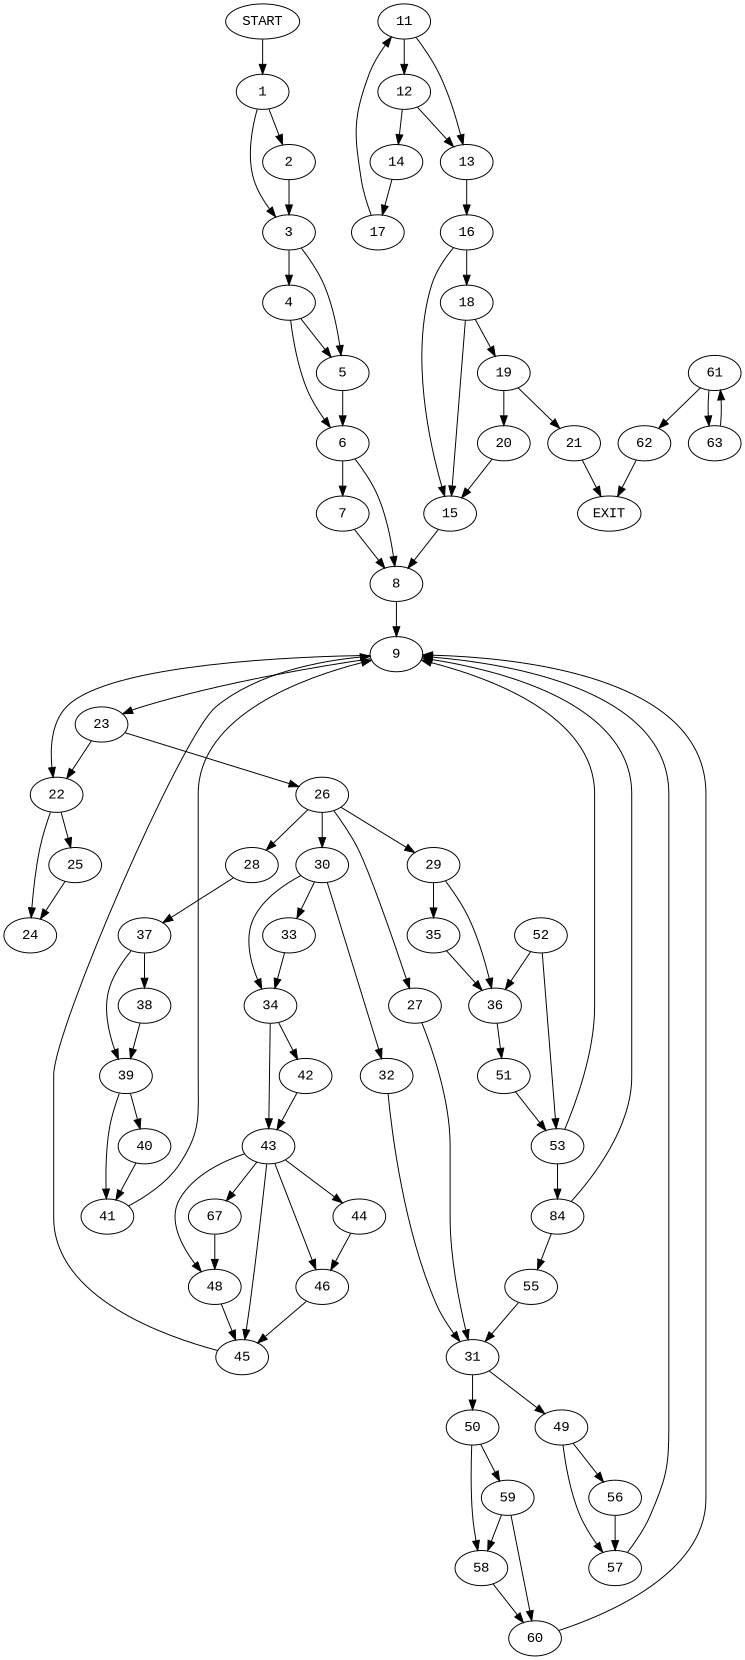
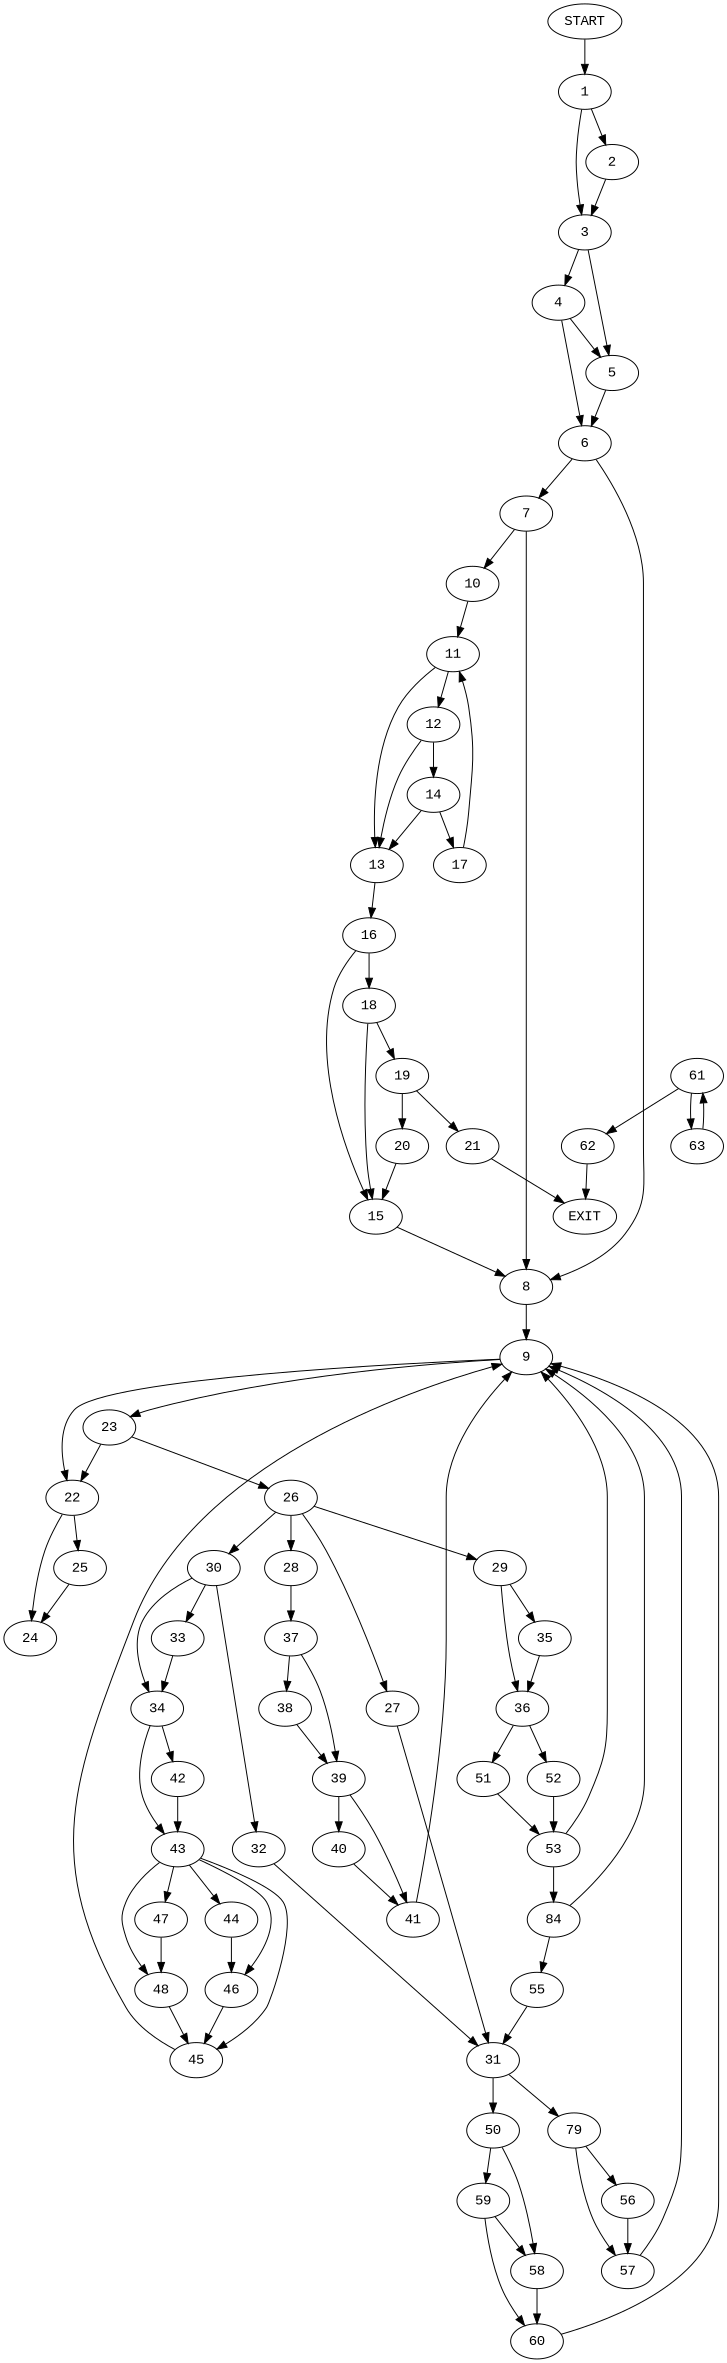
node "10": added
edge "14" -> "13": added
edge "52" -> "36": reversed
node "67": label "67" -> "47"
node "49": label "49" -> "79"
